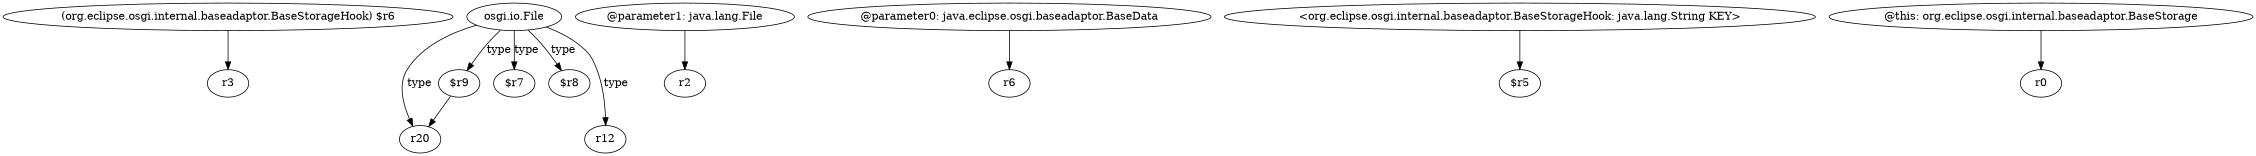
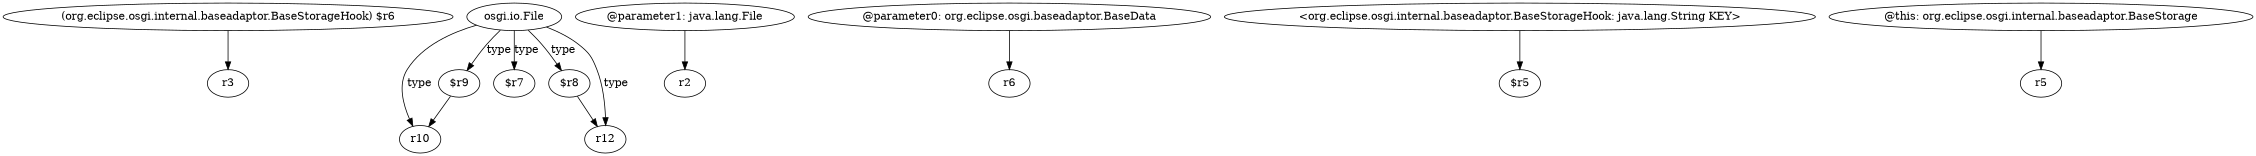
node "@parameter0: java.eclipse.osgi.baseadaptor.BaseData": label "@parameter0: java.eclipse.osgi.baseadaptor.BaseData" -> "@parameter0: org.eclipse.osgi.baseadaptor.BaseData"
node "r0": label "r0" -> "r5"
edge "$r8" -> "r12": added
node "r20": label "r20" -> "r10"
